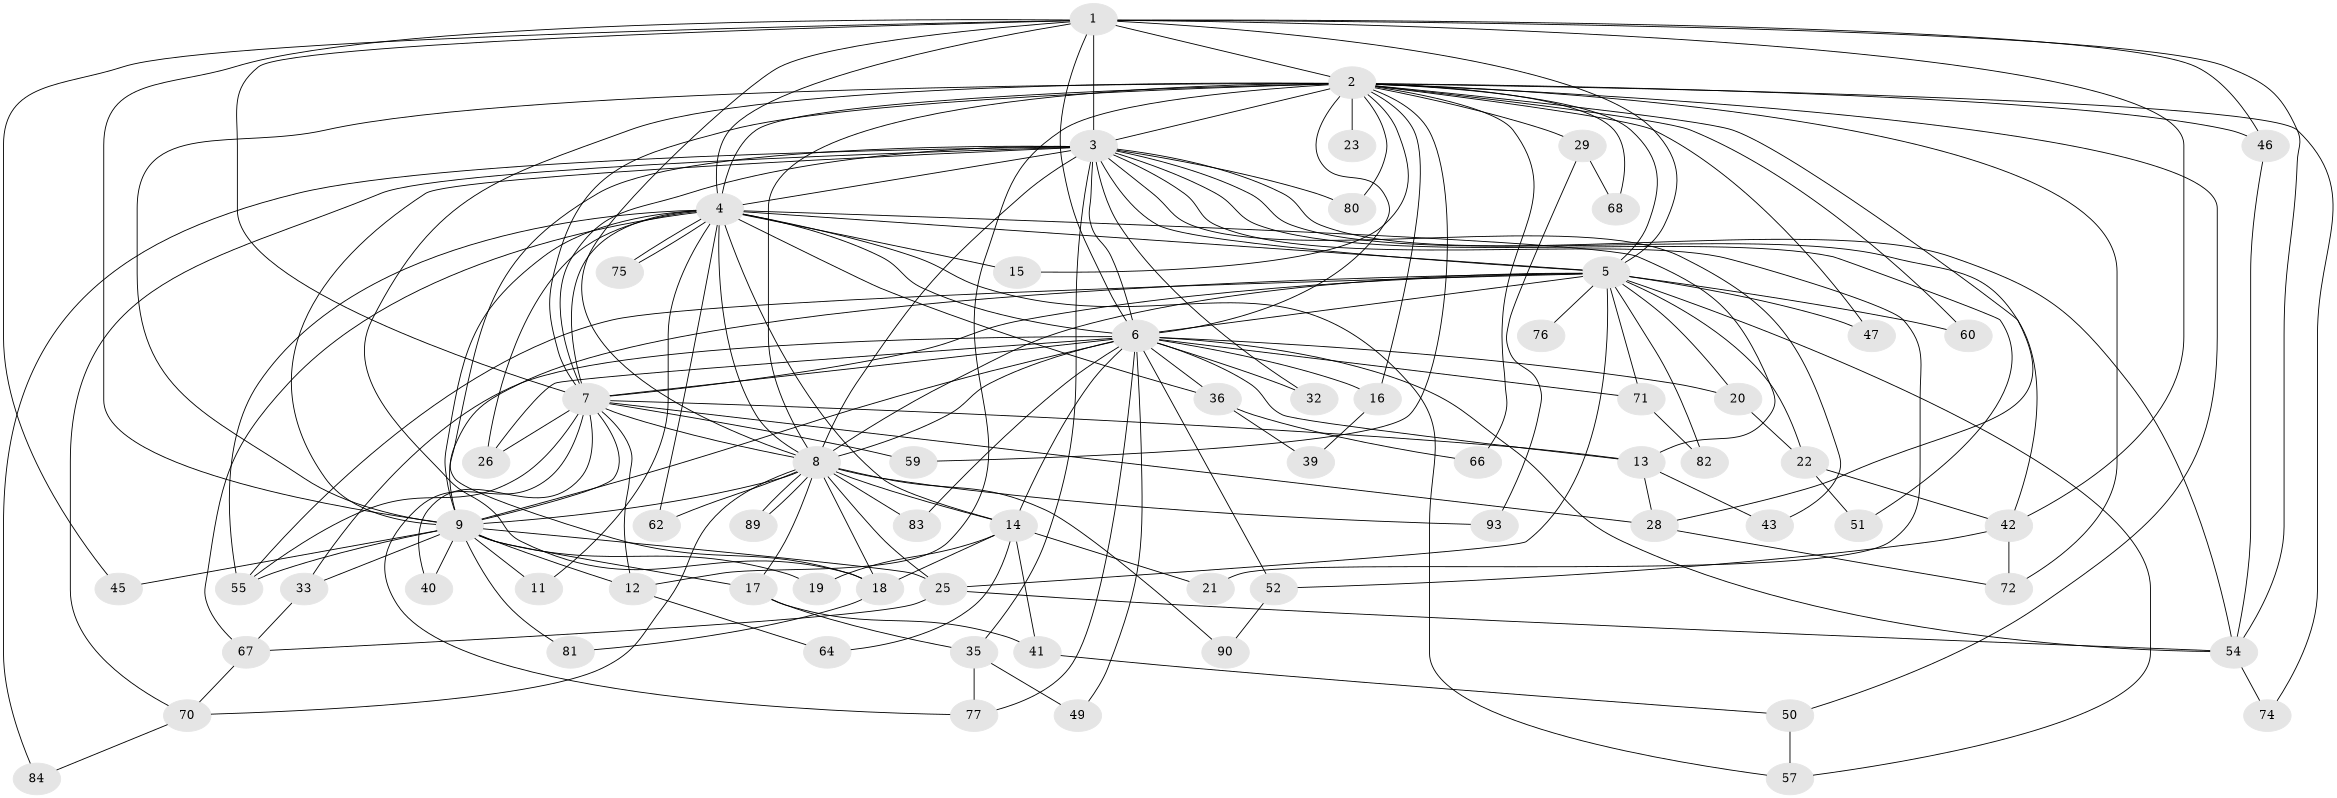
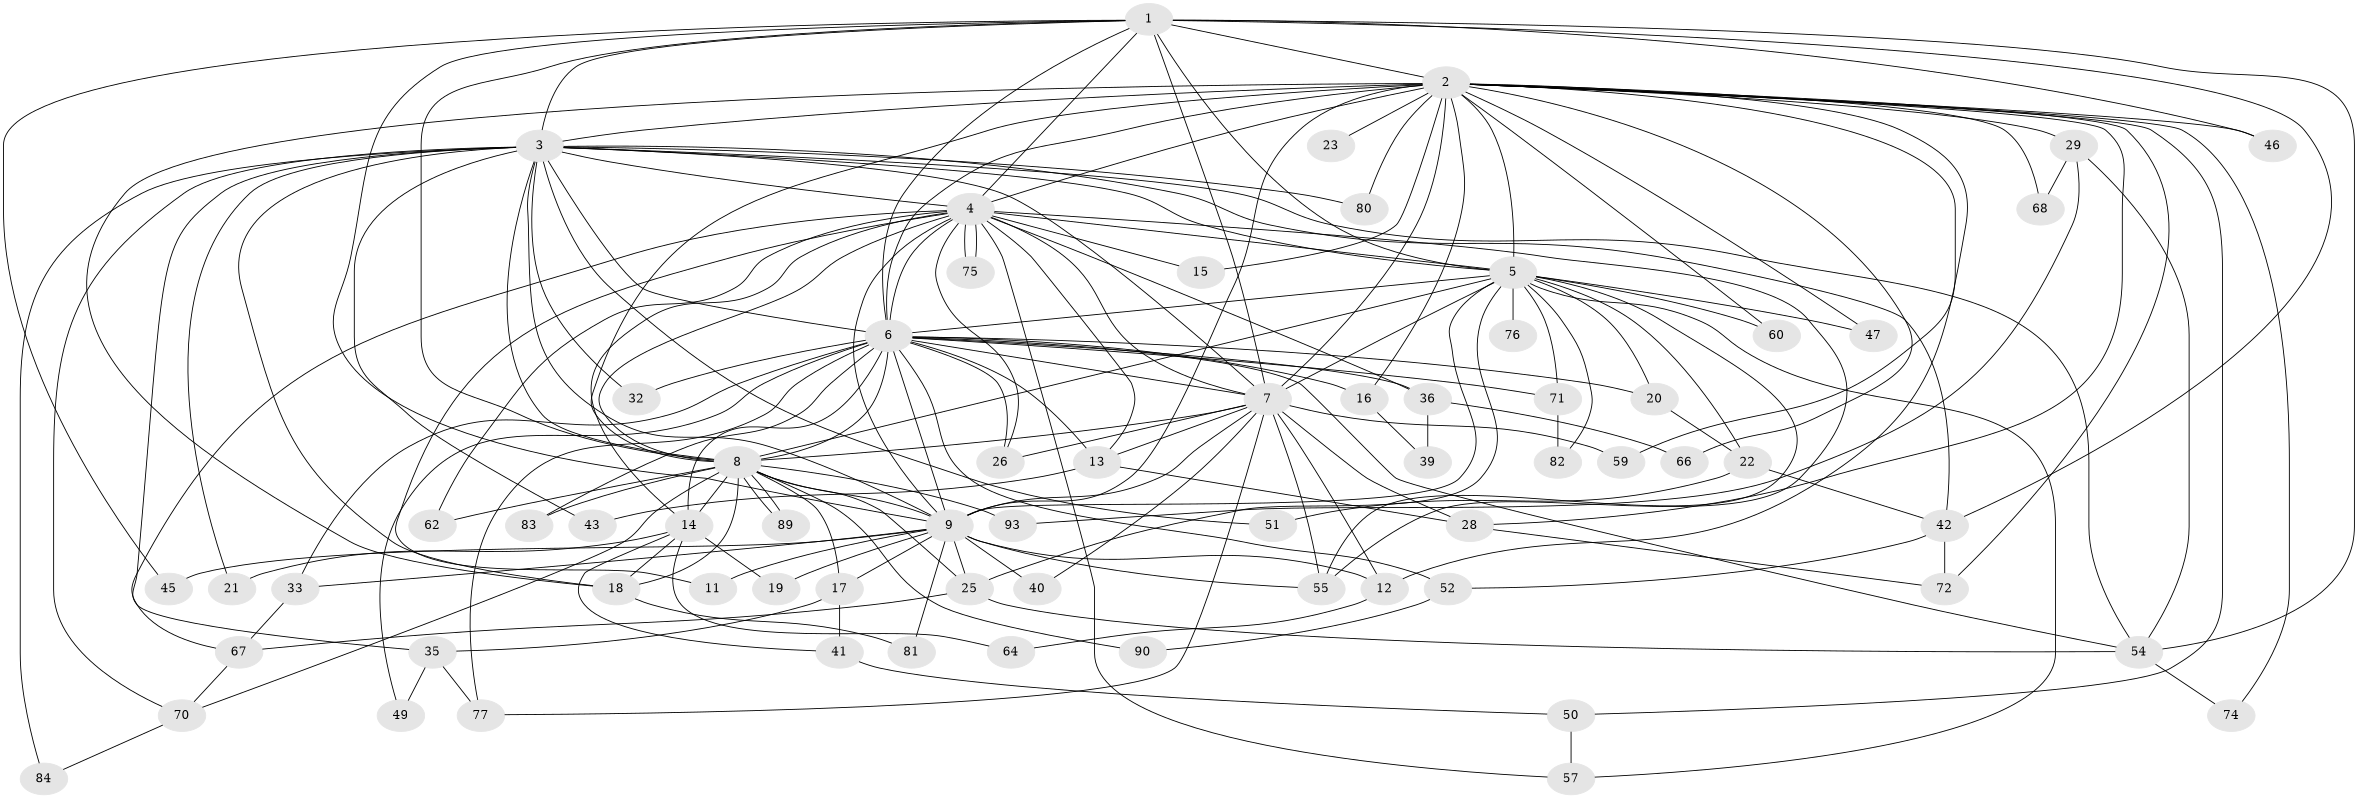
edge "46" -- "54": now "29" -- "54"
